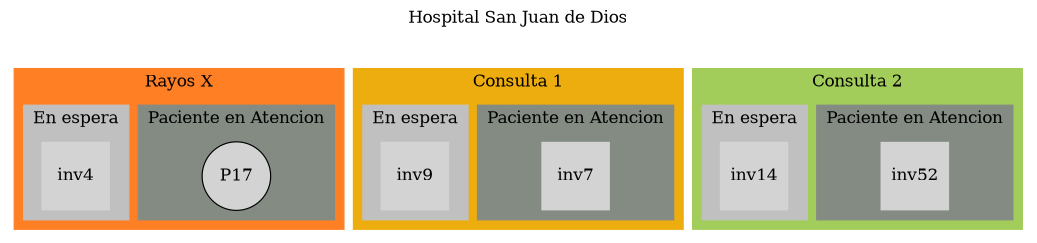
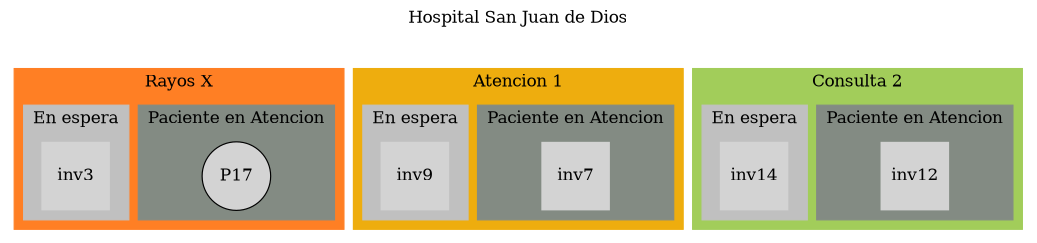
cluster "Consulta 1": label "Consulta 1" -> "Atencion 1"
node "inv4": label "inv4" -> "inv3"
node "inv52": label "inv52" -> "inv12"
